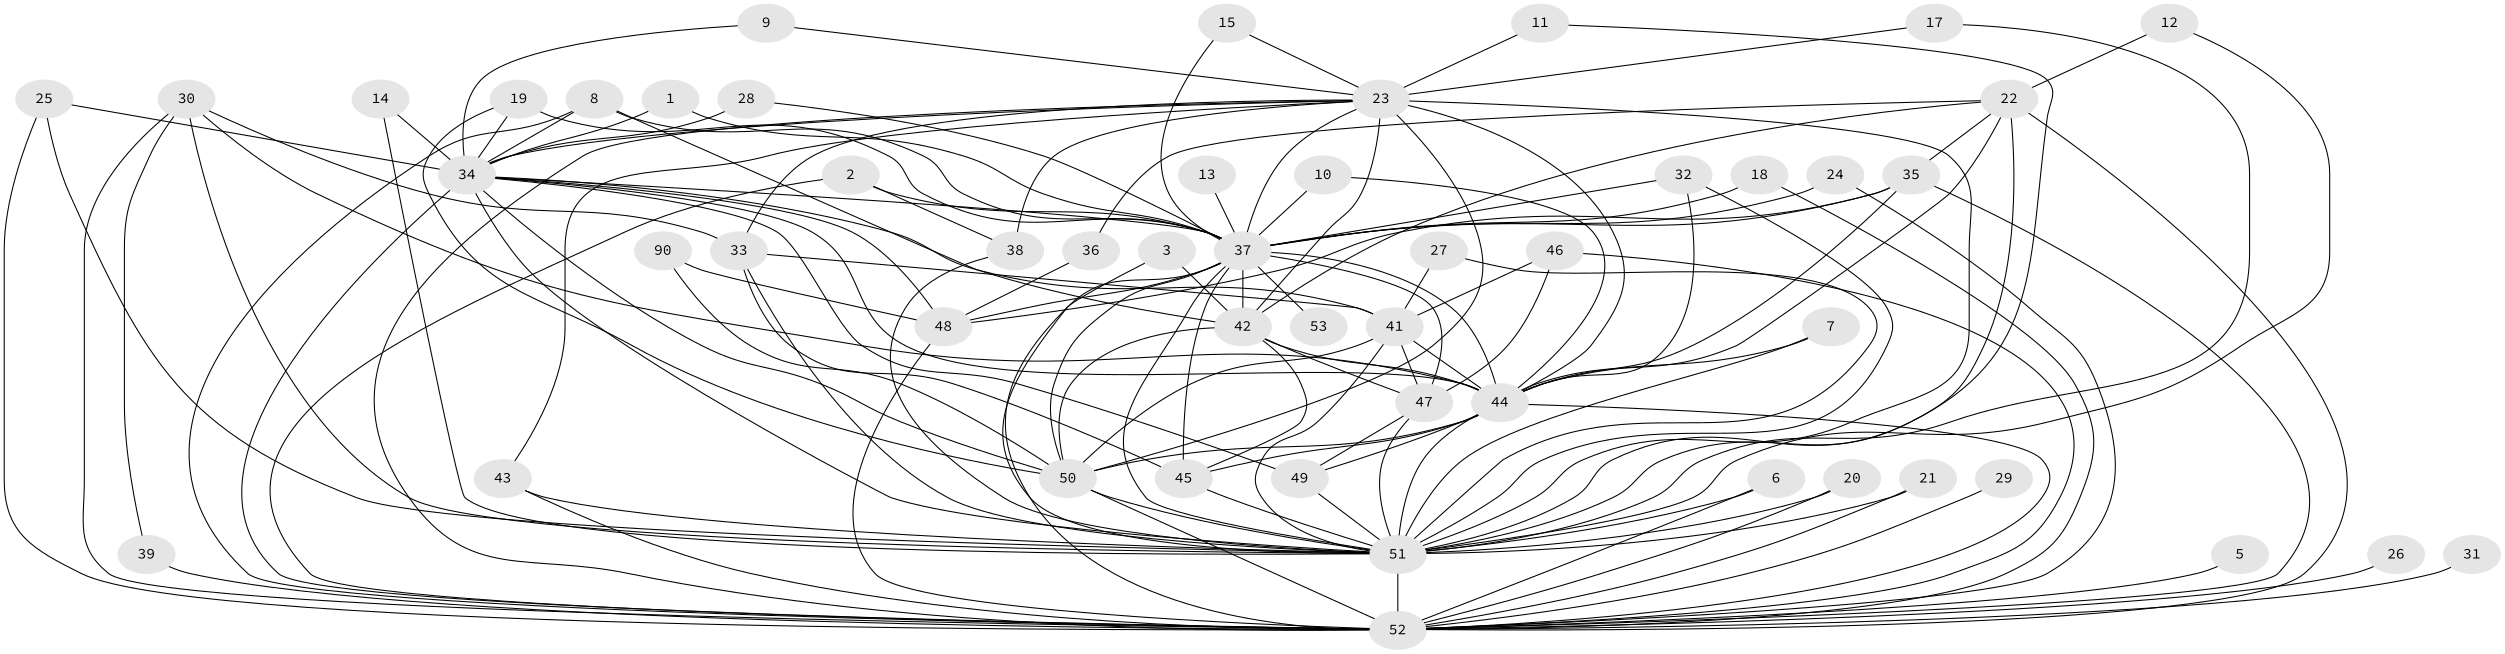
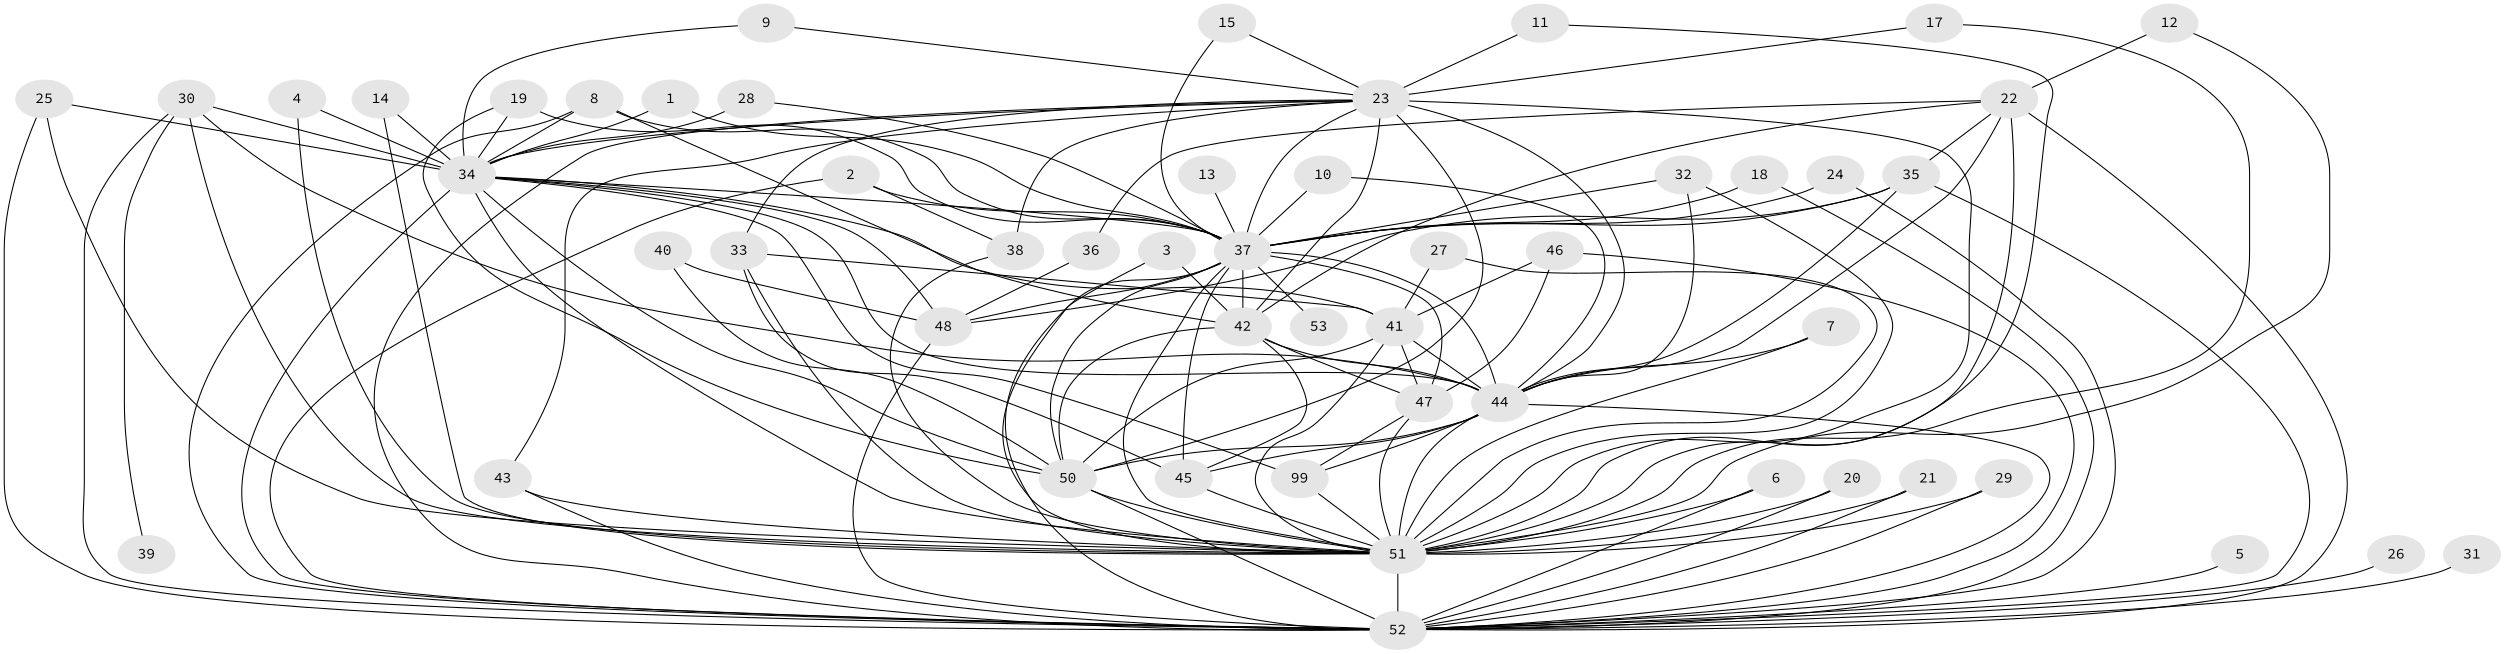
node "4": added
edge "30" -- "33": now "30" -- "34"
node "90": label "90" -> "40"
node "49": label "49" -> "99"
edge "29" -- "51": added
edge "39" -- "52": removed
